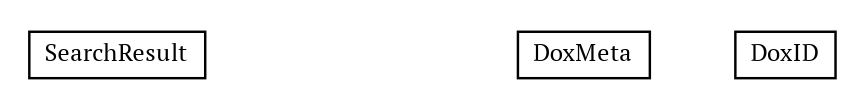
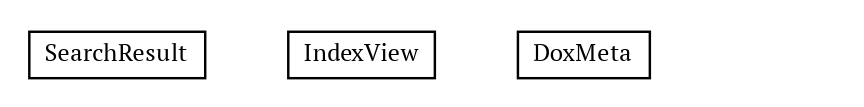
node "IndexView": added
node "DoxID": removed
